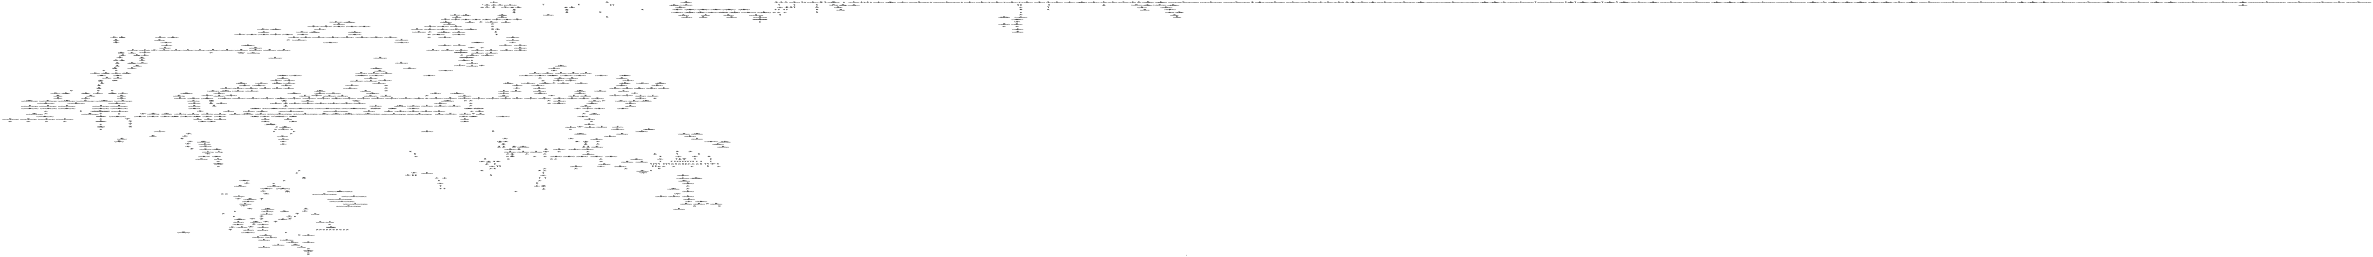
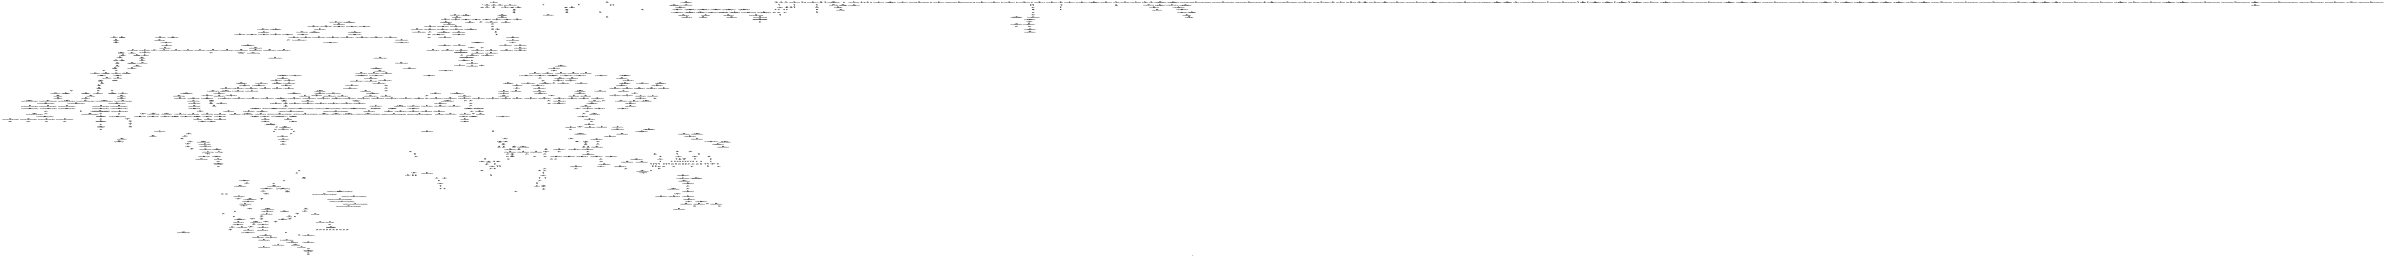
node "NodeID: 9": added
